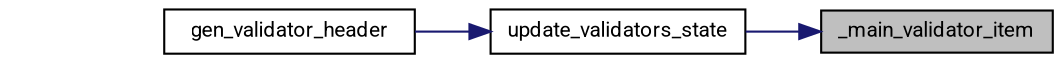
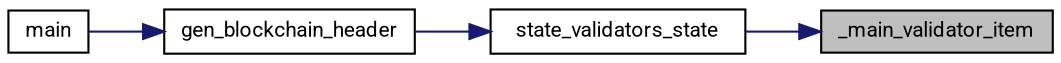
node "main": added
node "gen_validator_header": label "gen_validator_header" -> "gen_blockchain_header"
node "update_validators_state": label "update_validators_state" -> "state_validators_state"
